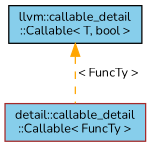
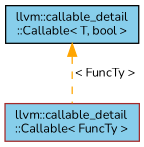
node "detail::callable_detail ::Callable< FuncTy >": label "detail::callable_detail ::Callable< FuncTy >" -> "llvm::callable_detail ::Callable< FuncTy >"
